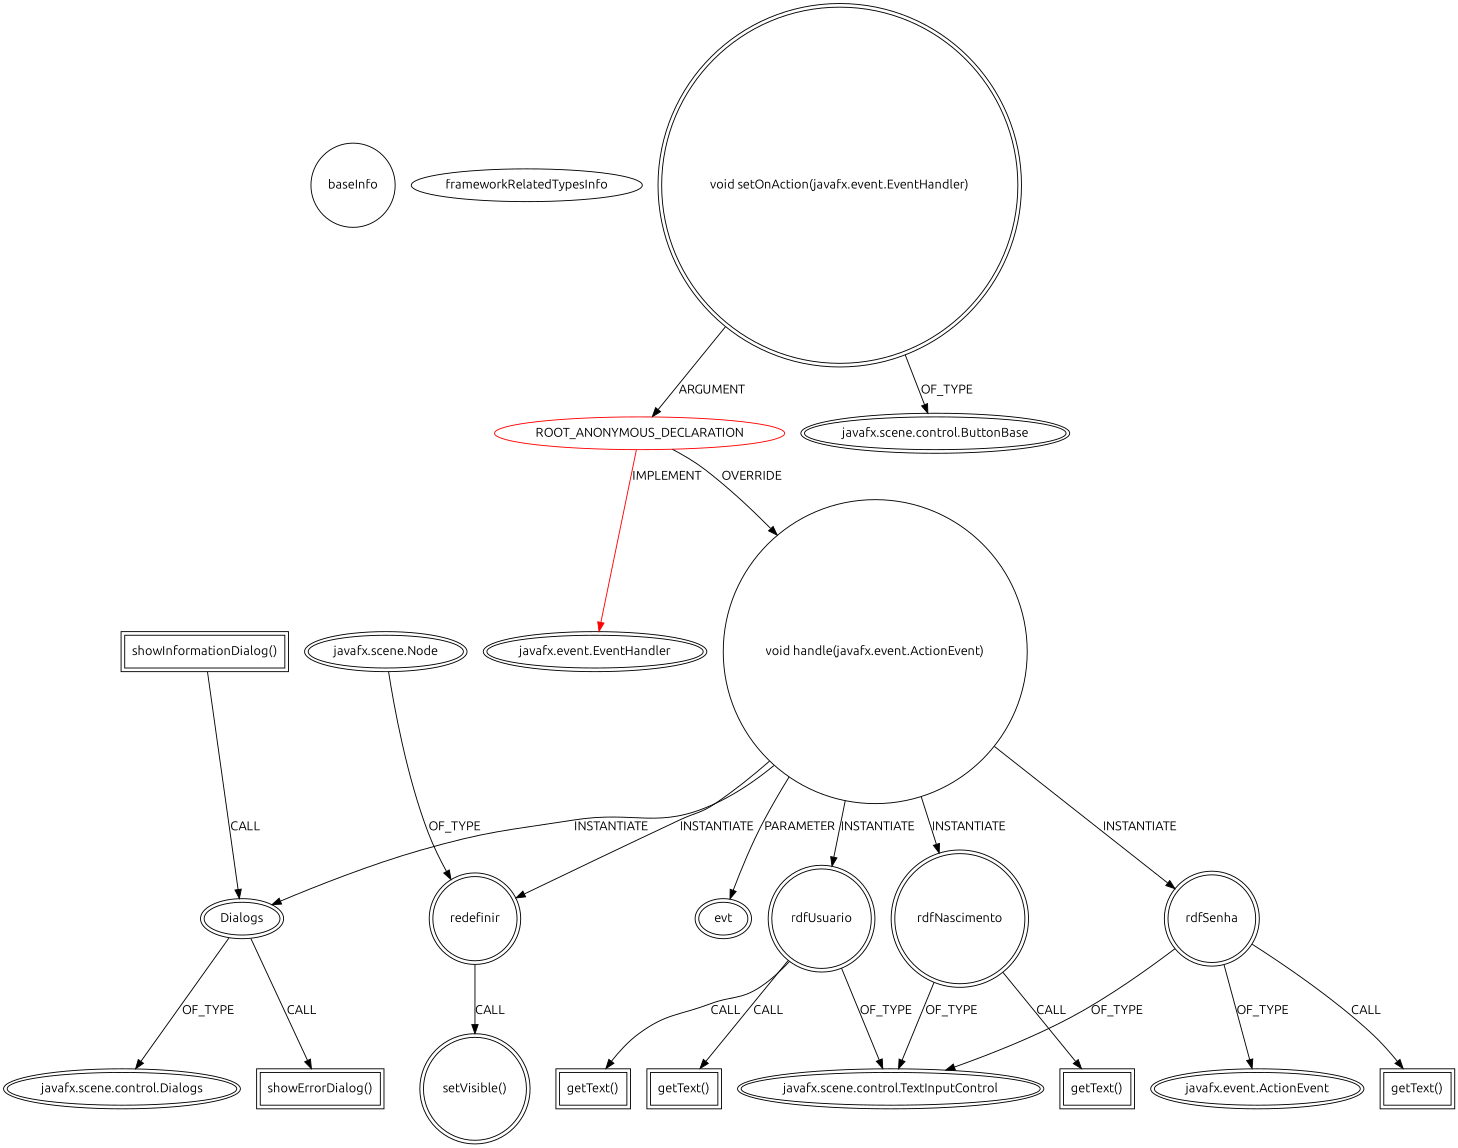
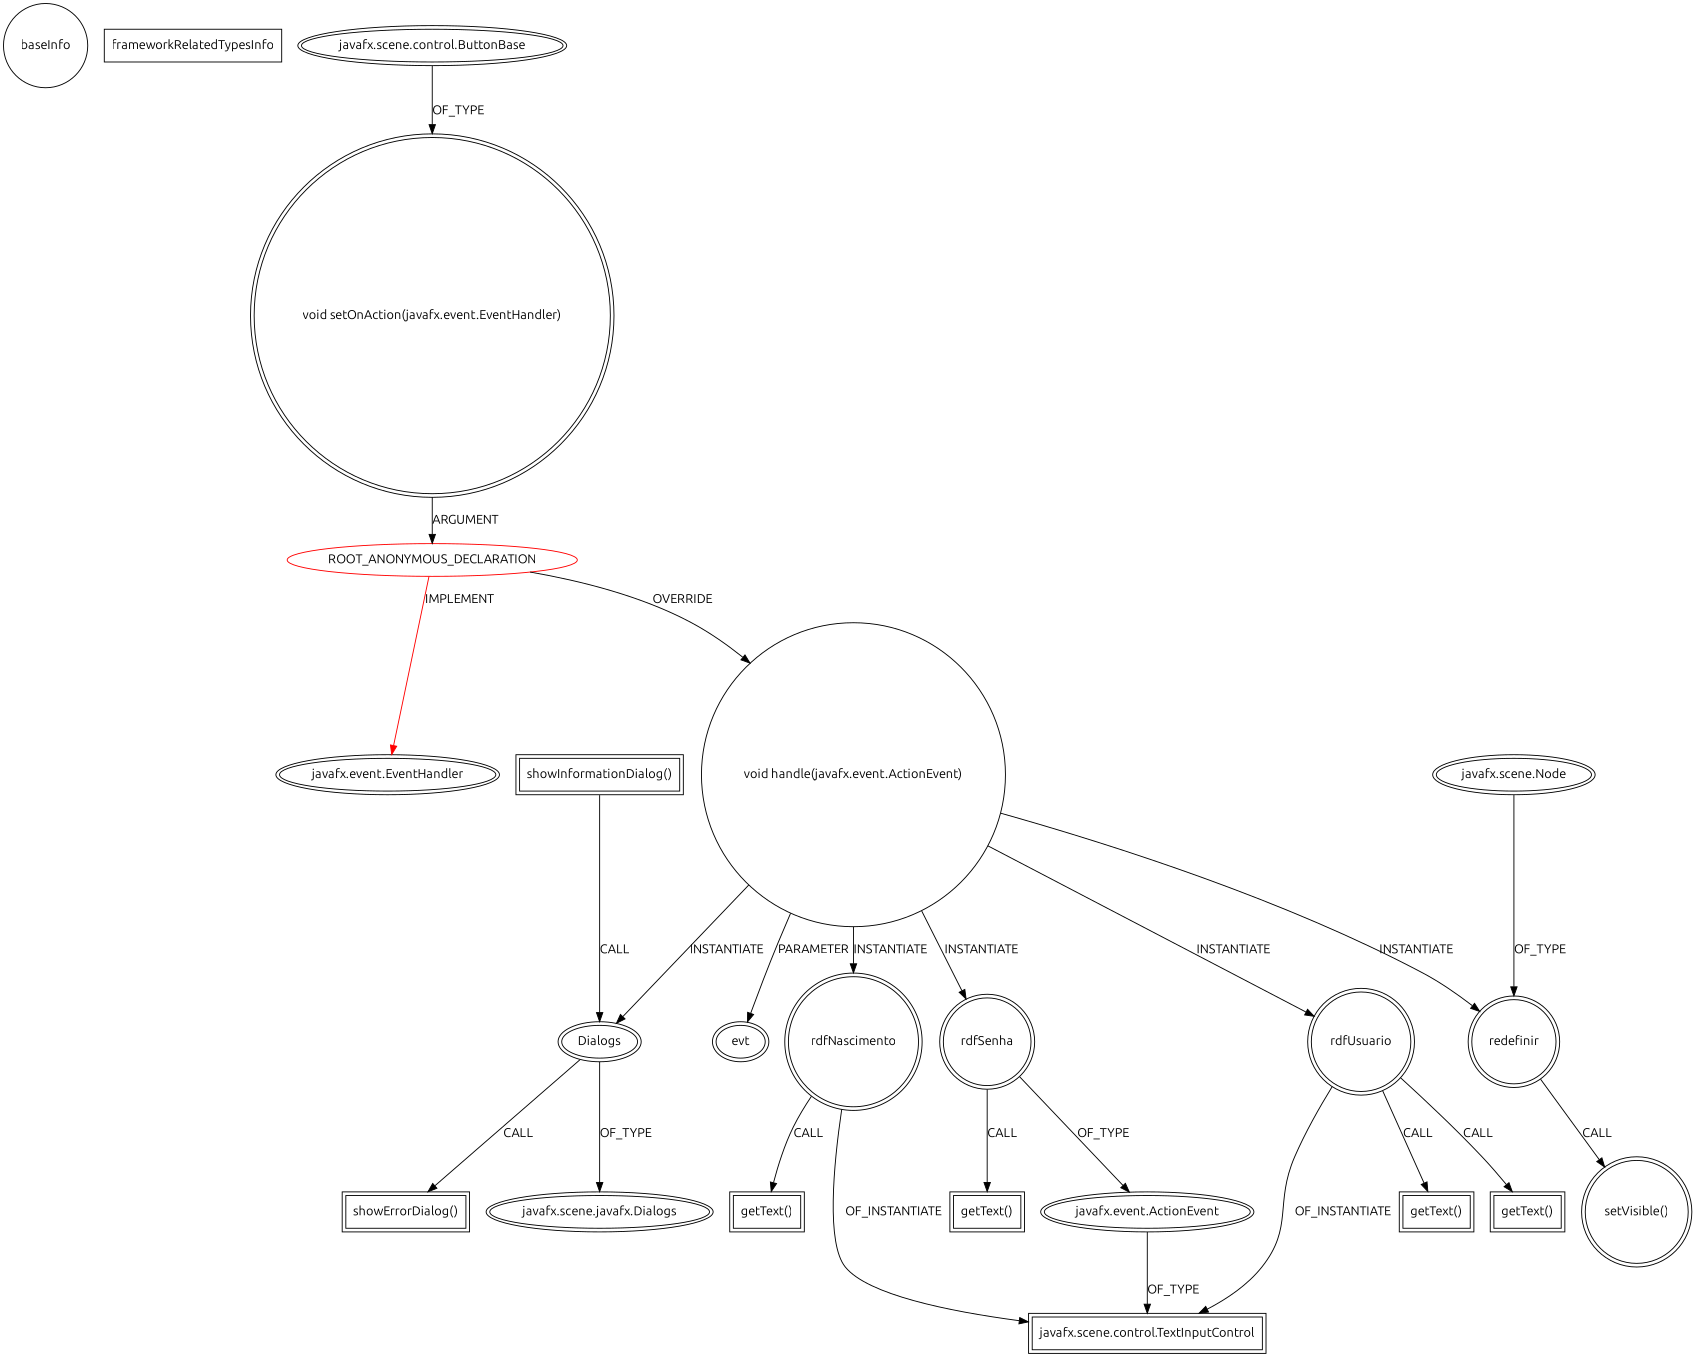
node "frameworkRelatedTypesInfo": shape ellipse -> box
edge "void setOnAction(javafx.event.EventHandler)" -> "javafx.scene.control.ButtonBase": reversed
edge "rdfUsuario" -> "javafx.scene.control.TextInputControl": label "OF_TYPE" -> "OF_INSTANTIATE"
edge "rdfNascimento" -> "javafx.scene.control.TextInputControl": label "OF_TYPE" -> "OF_INSTANTIATE"
edge "rdfSenha" -> "javafx.scene.control.TextInputControl": now "javafx.event.ActionEvent" -> "javafx.scene.control.TextInputControl"
node "javafx.scene.control.Dialogs": label "javafx.scene.control.Dialogs" -> "javafx.scene.javafx.Dialogs"
node "javafx.scene.control.TextInputControl": shape ellipse -> box
